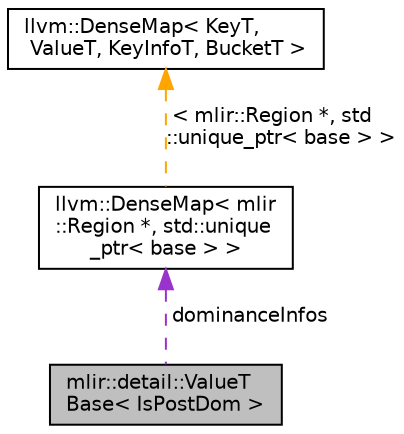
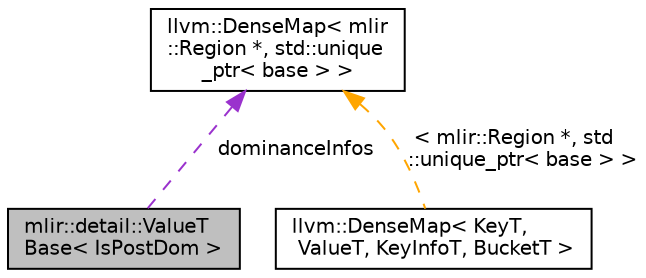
edge "llvm::DenseMap< mlir ::Region *, std::unique _ptr< base > >" -> "llvm::DenseMap< KeyT, ValueT, KeyInfoT, BucketT >": reversed
